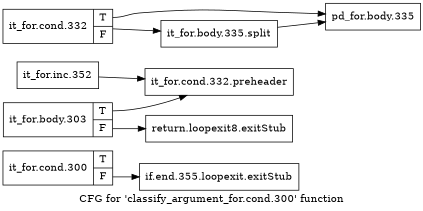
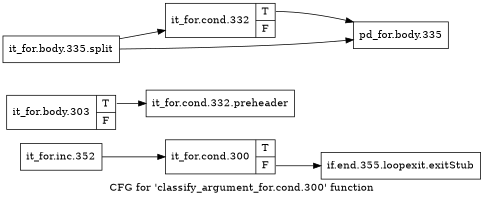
edge "it_for.cond.332" -> "it_for.body.335.split": reversed
edge "it_for.inc.352" -> "it_for.cond.332.preheader": now "it_for.inc.352" -> "it_for.cond.300"
node "return.loopexit8.exitStub": removed
